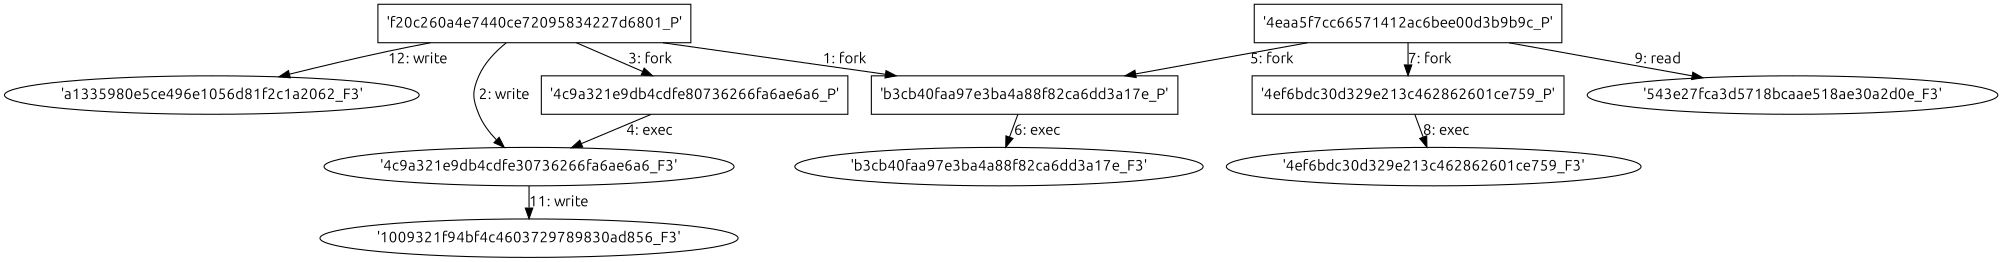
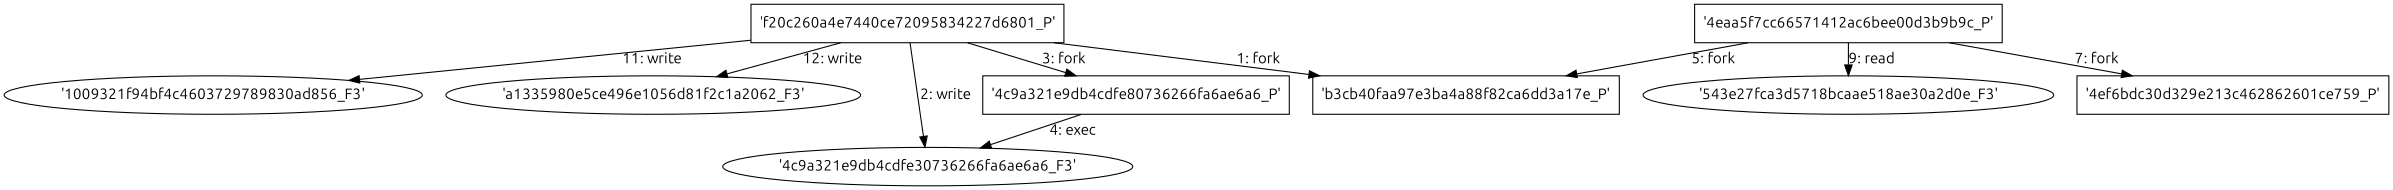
node "'b3cb40faa97e3ba4a88f82ca6dd3a17e_F3'": removed
node "'4ef6bdc30d329e213c462862601ce759_F3'": removed
edge "'4c9a321e9db4cdfe30736266fa6ae6a6_F3'" -> "'1009321f94bf4c4603729789830ad856_F3'": now "'f20c260a4e7440ce72095834227d6801_P'" -> "'1009321f94bf4c4603729789830ad856_F3'"
